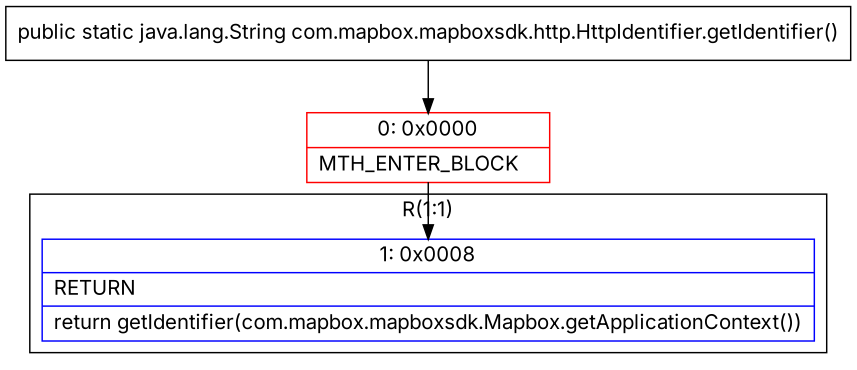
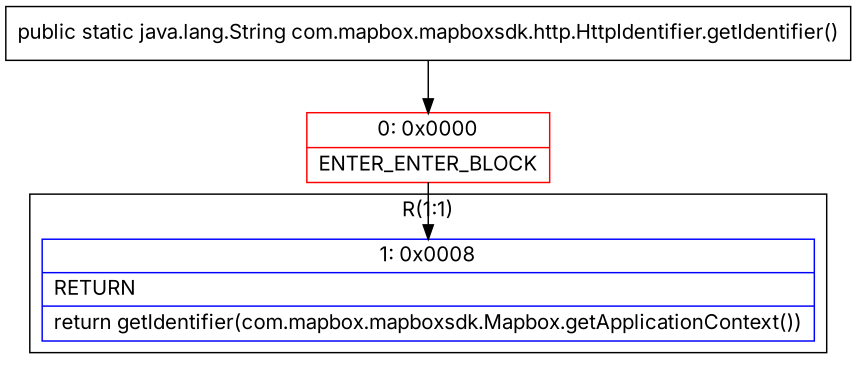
node "0: 0x0000": text "MTH_ENTER_BLOCK" -> "ENTER_ENTER_BLOCK"
